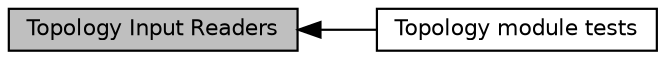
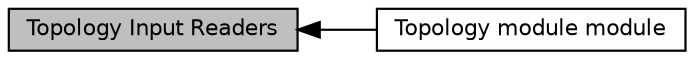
node "Topology module tests": label "Topology module tests" -> "Topology module module"
